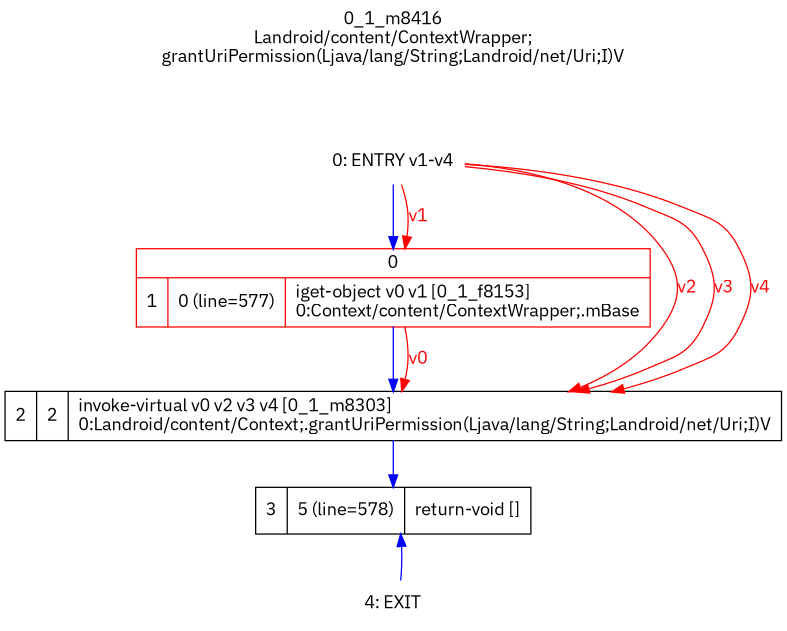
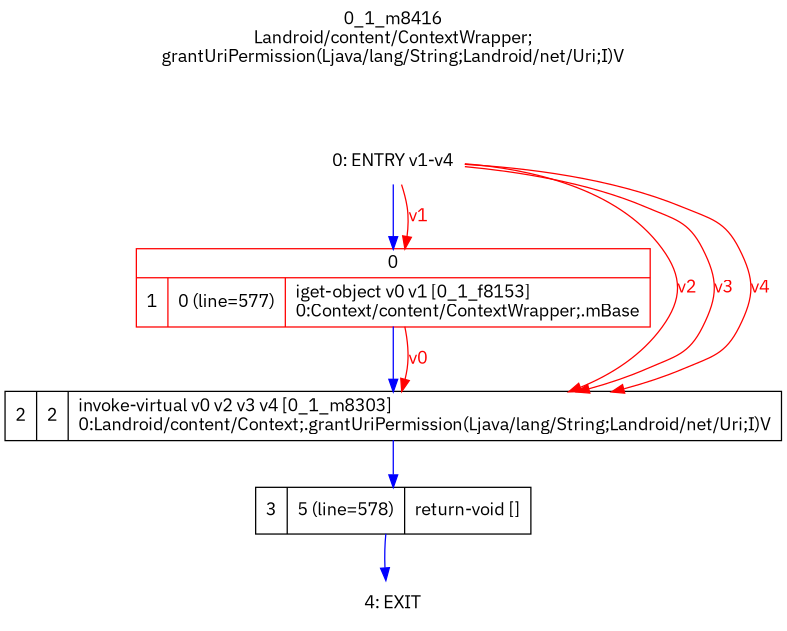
edge "4: EXIT" -> "3": reversed
